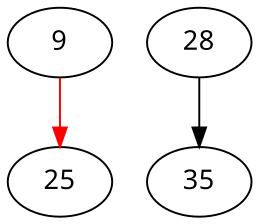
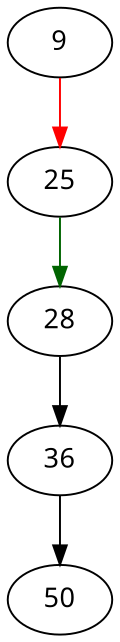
node "35": label "35" -> "36"
edge "25" -> "28": added
node "50": added
